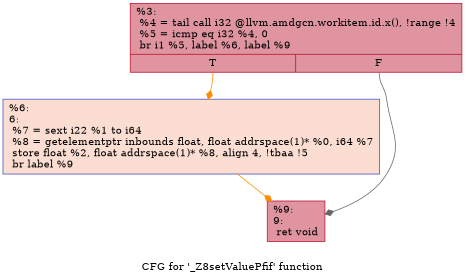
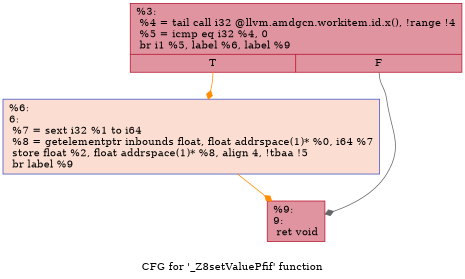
node "%6:": text "%7 = sext i22 %1 to i64" -> "%7 = sext i32 %1 to i64"
